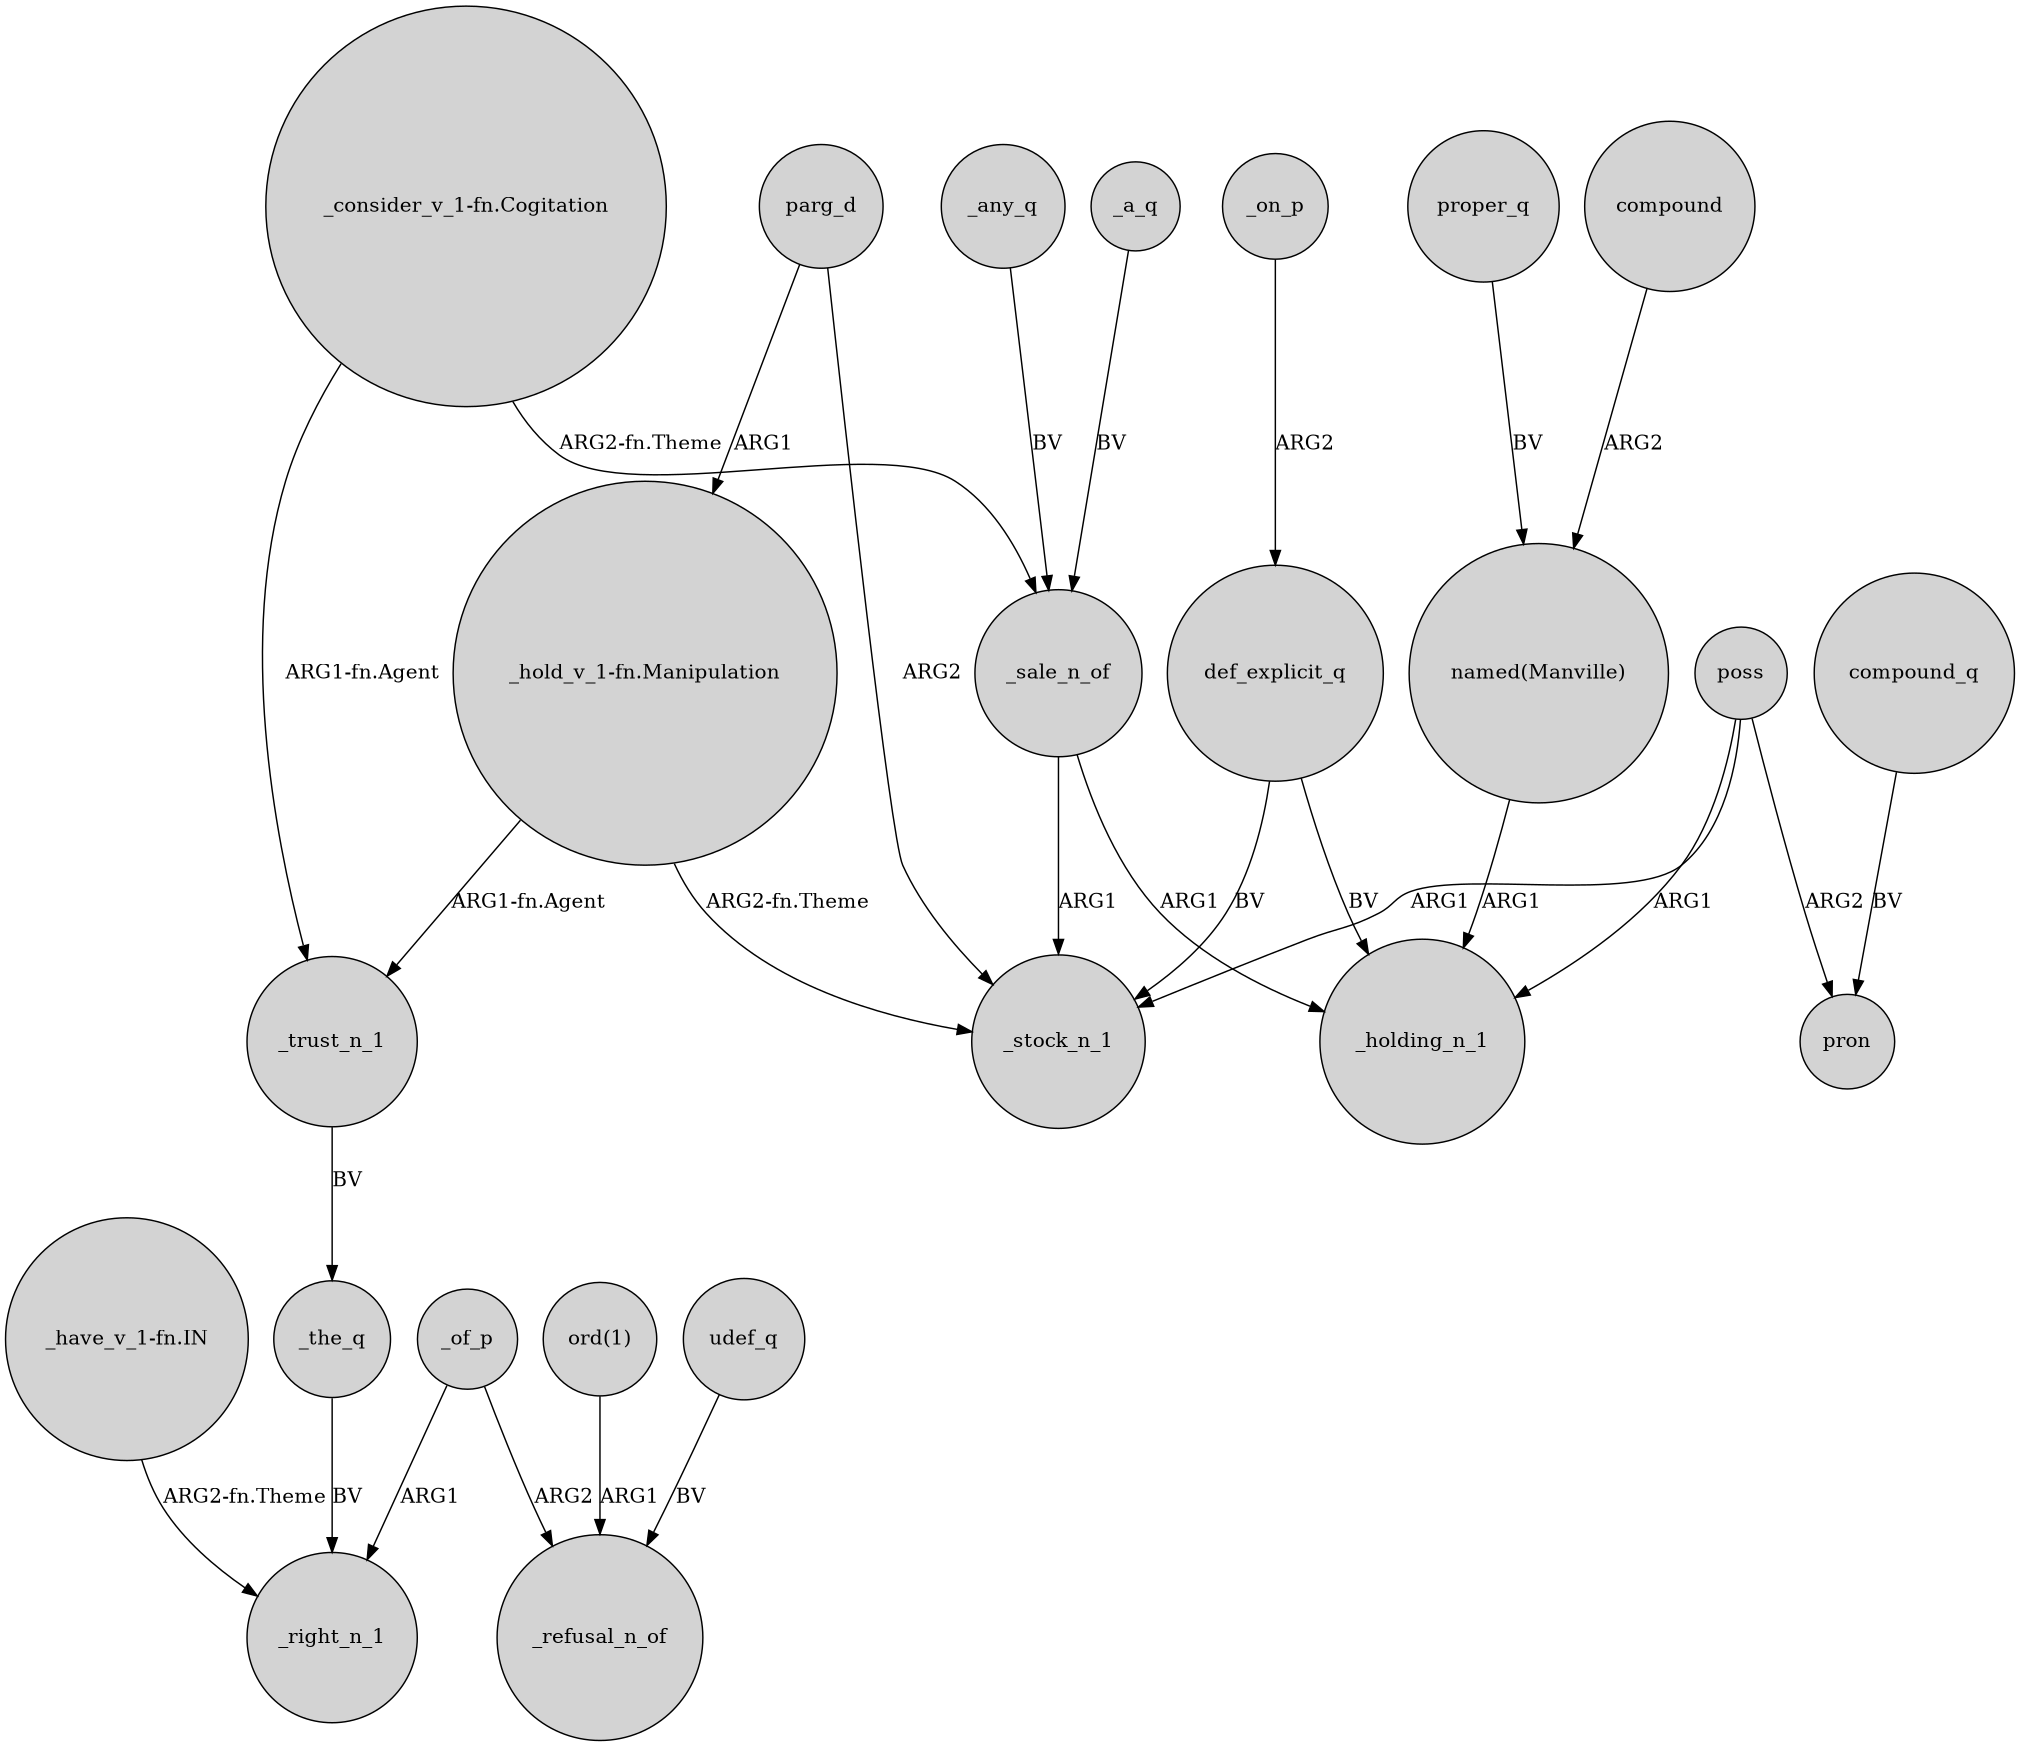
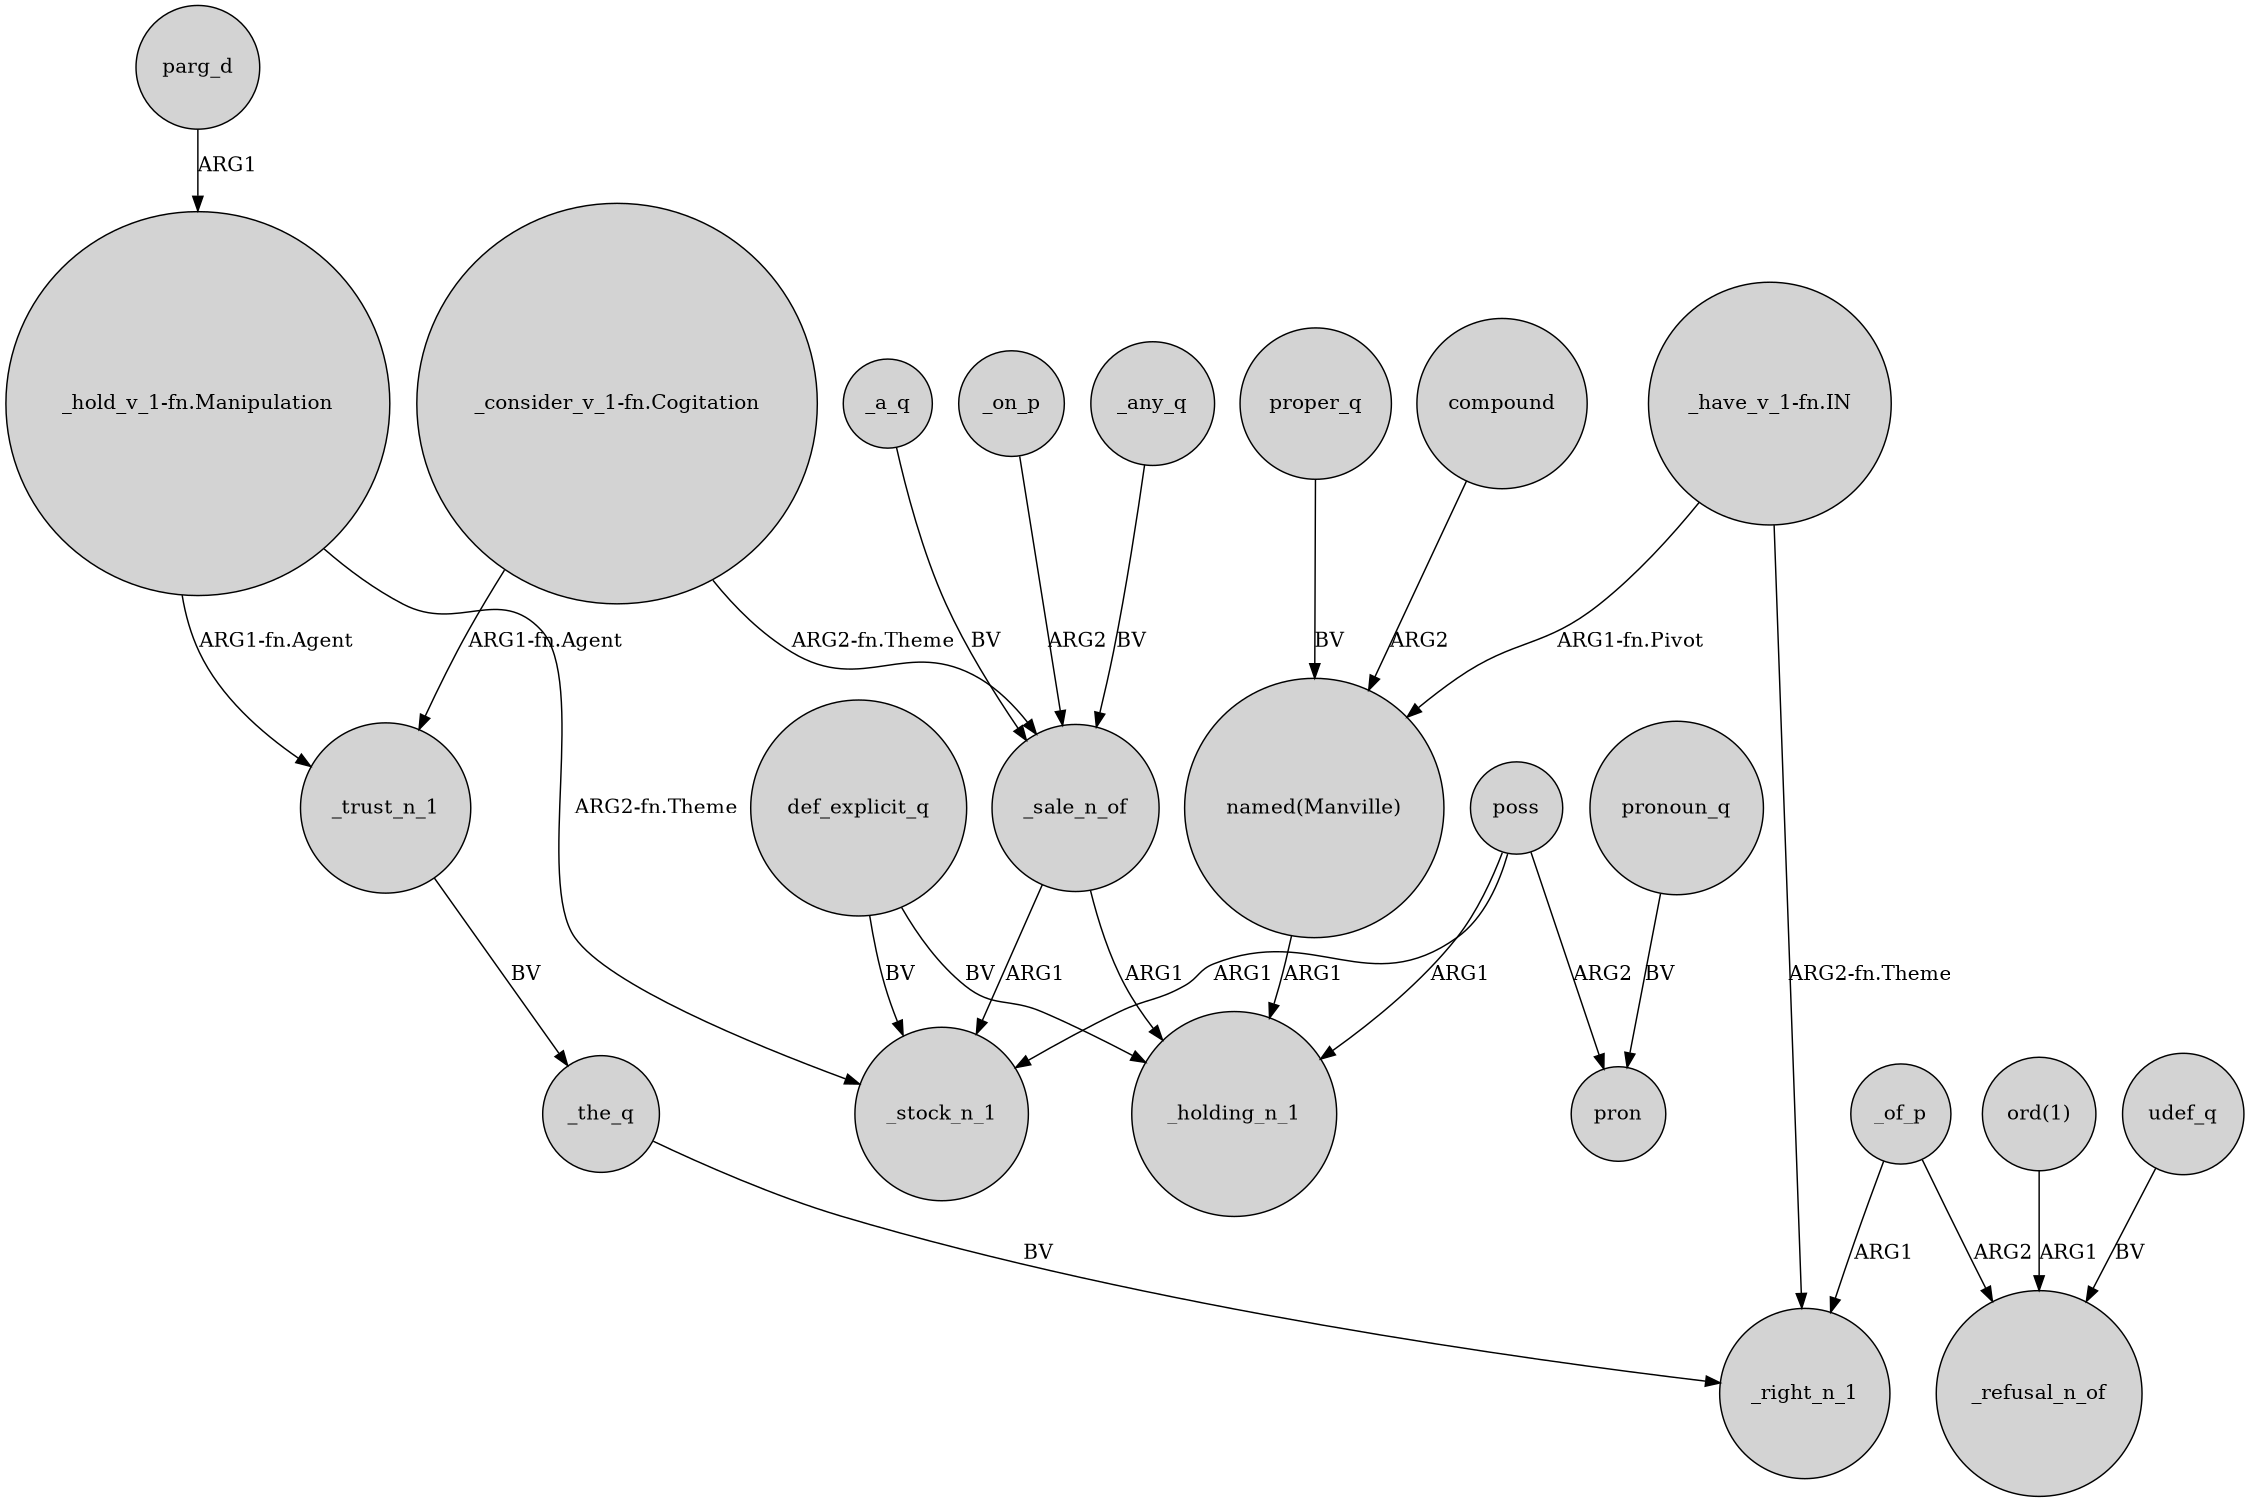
edge "_on_p" -> "def_explicit_q": now "_on_p" -> "_sale_n_of"
edge "_have_v_1-fn.IN" -> "named(Manville)": added, label "ARG1-fn.Pivot"
edge "parg_d" -> "_stock_n_1": removed, label "ARG2"
node "compound_q": label "compound_q" -> "pronoun_q"
